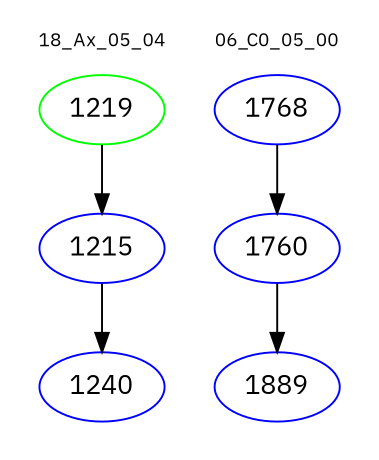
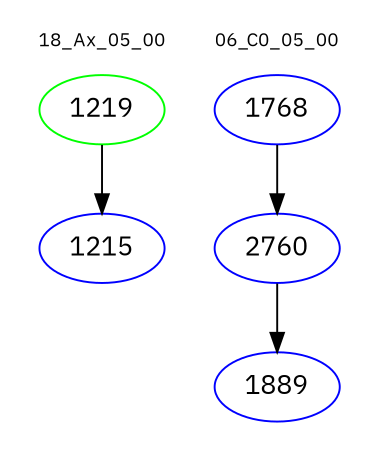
cluster "18_Ax_05_04": label "18_Ax_05_04" -> "18_Ax_05_00"
node "1760": label "1760" -> "2760"
node "1240": removed
